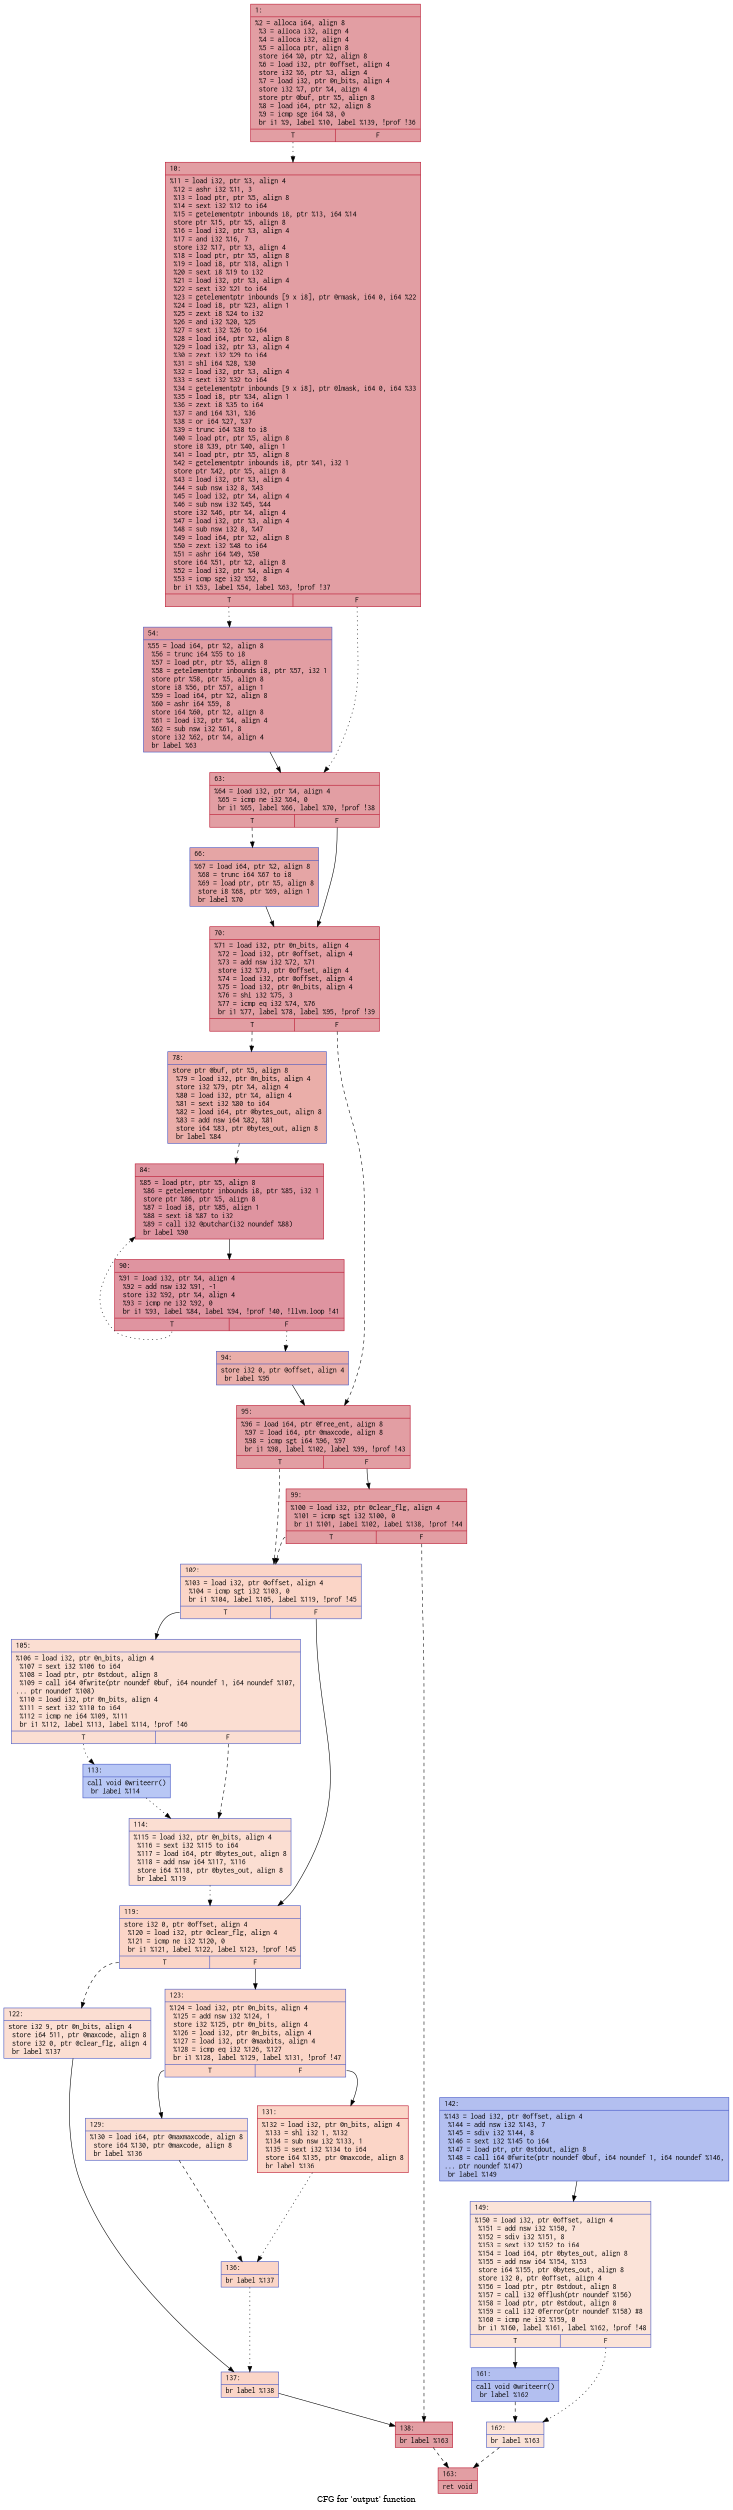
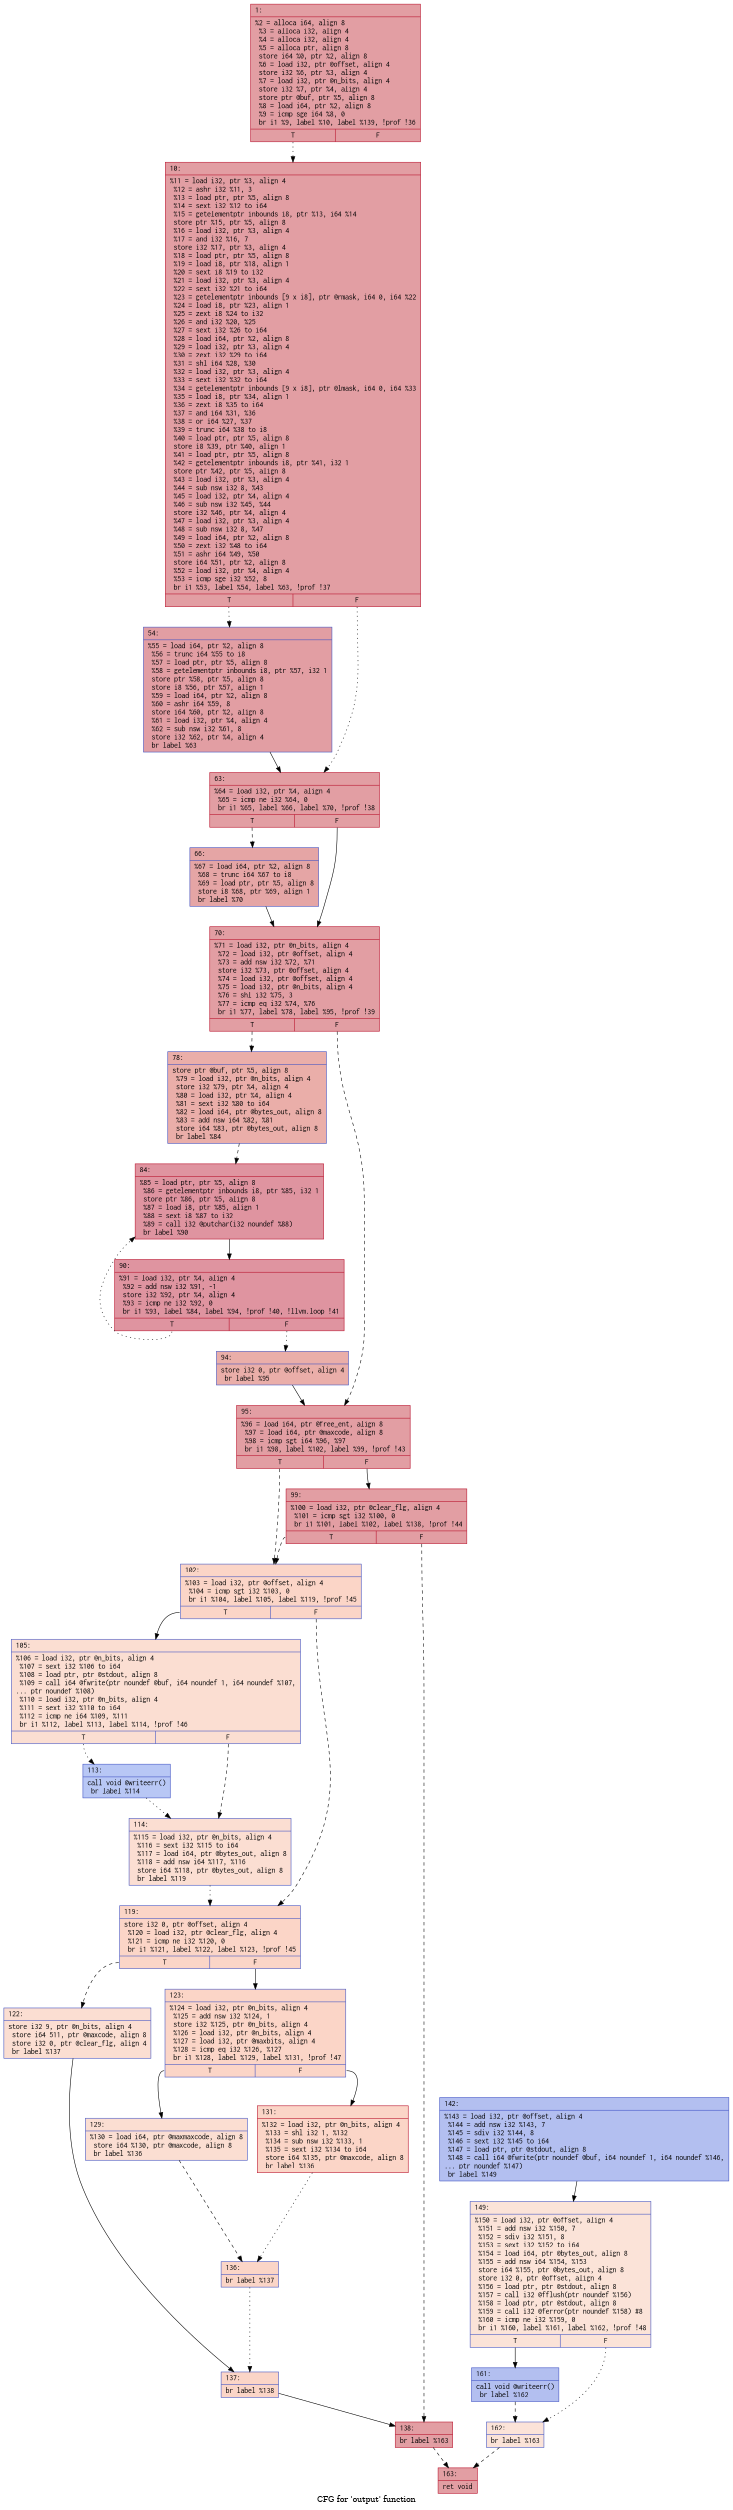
edge "102:" -> "119:": style solid -> dashed
